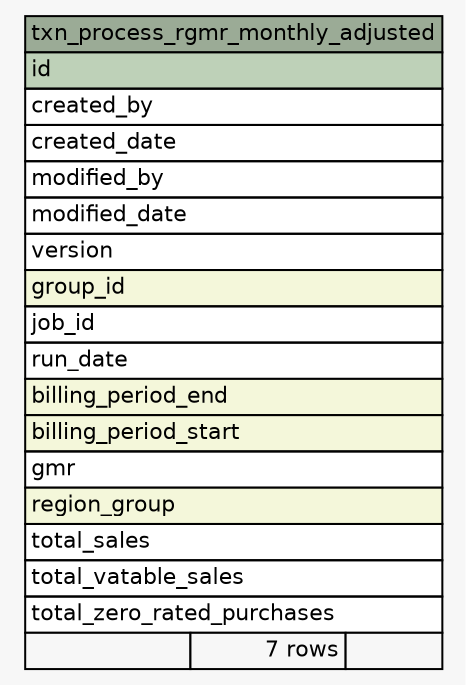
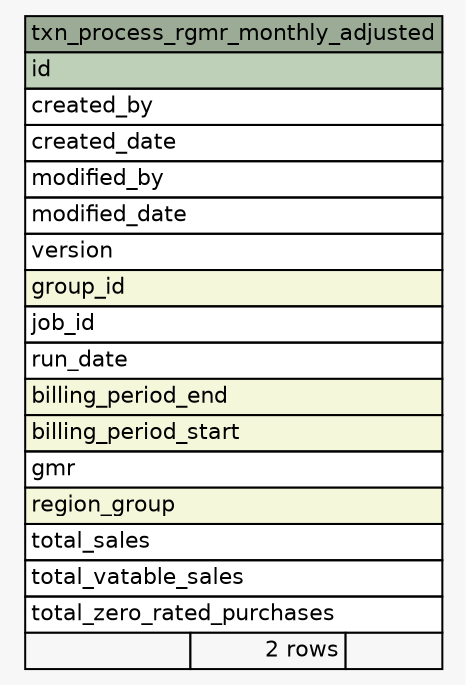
node "txn_process_rgmr_monthly_adjusted": text "7 rows" -> "2 rows"
